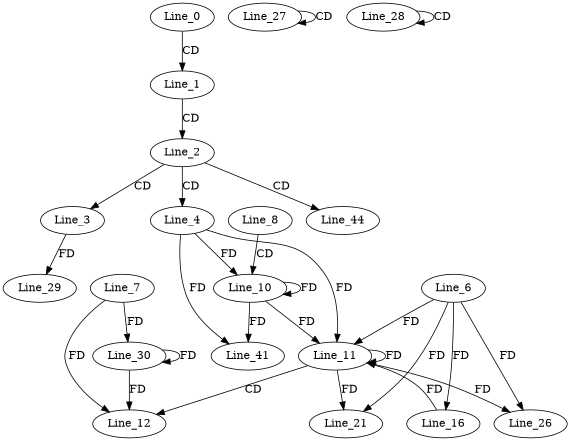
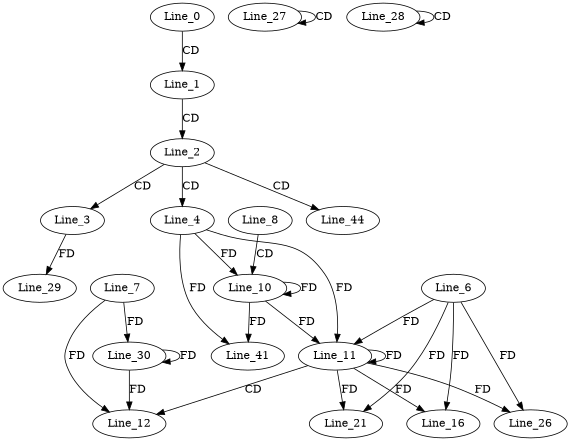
edge "Line_16" -> "Line_11": reversed
